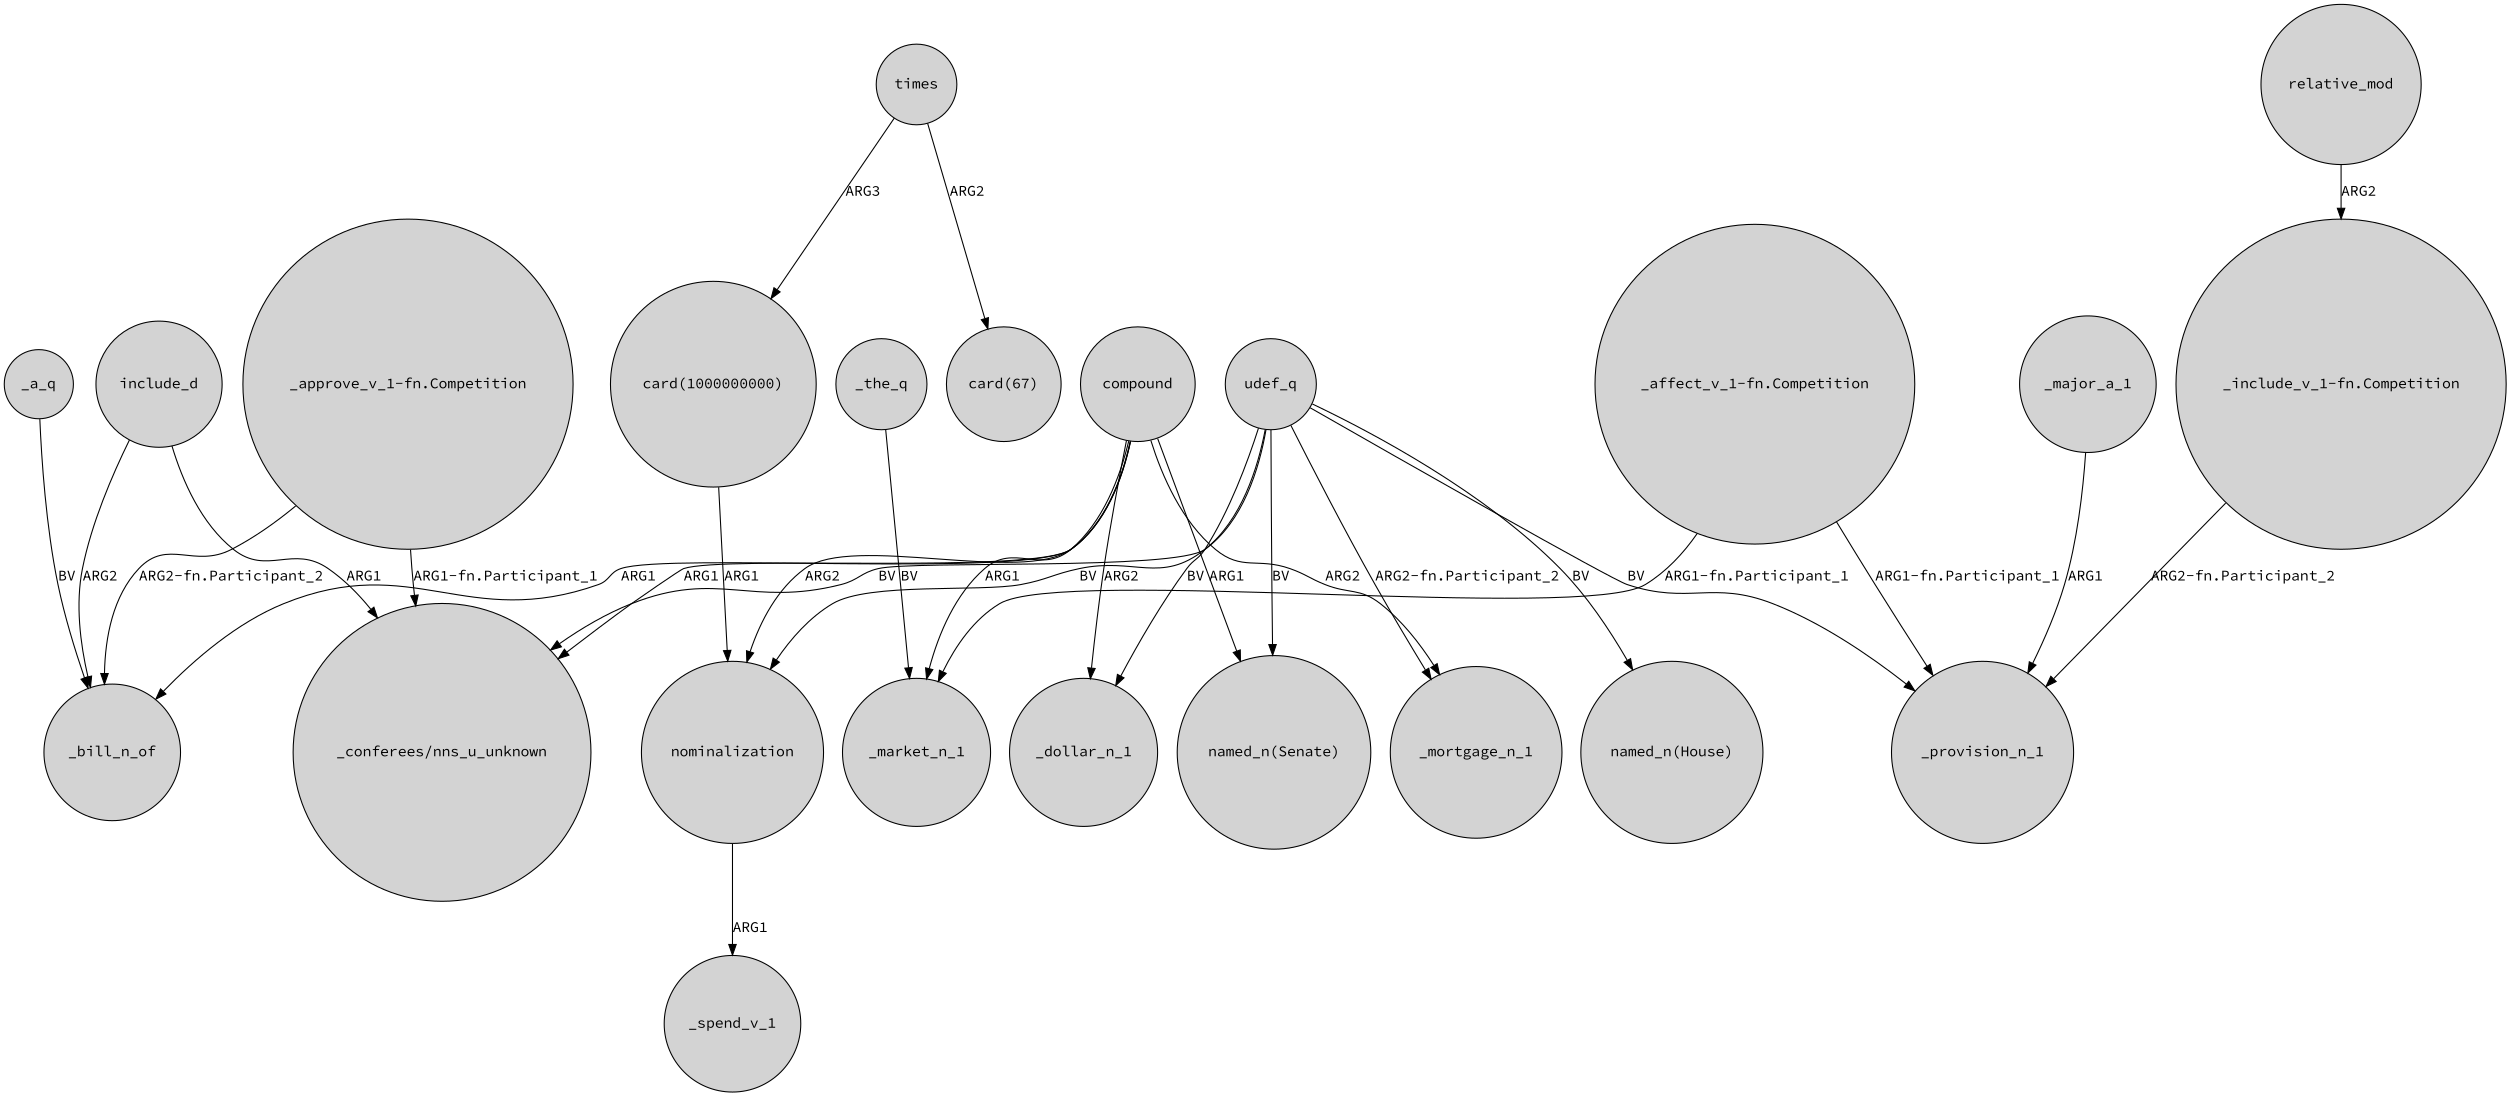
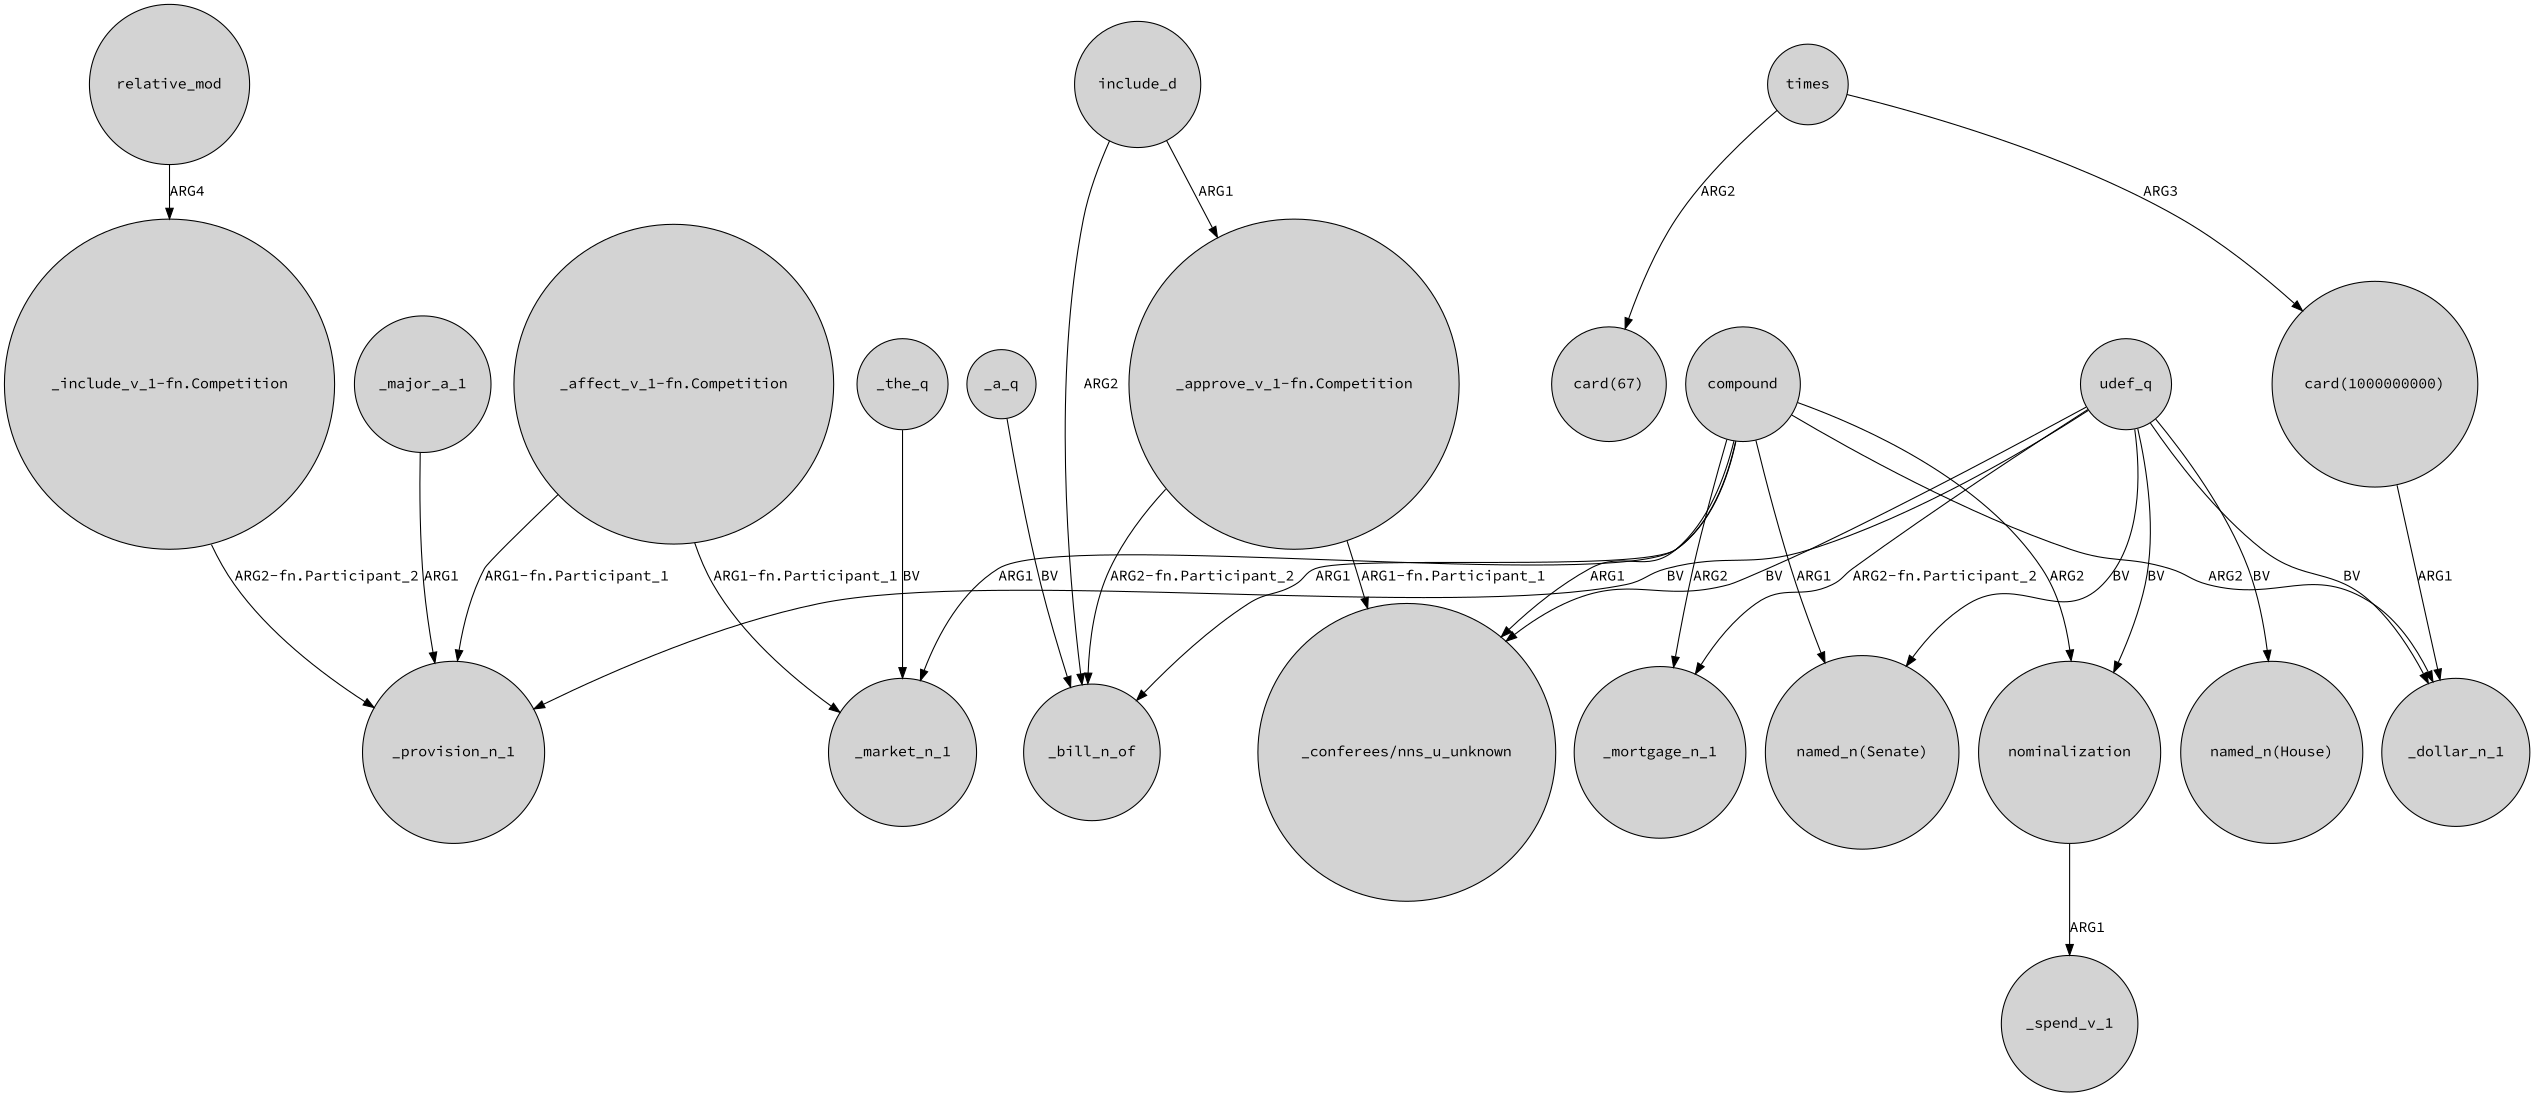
edge "relative_mod" -> "_include_v_1-fn.Competition": label "ARG2" -> "ARG4"
edge "include_d" -> "_conferees/nns_u_unknown": now "include_d" -> "_approve_v_1-fn.Competition"
edge "card(1000000000)" -> "nominalization": now "card(1000000000)" -> "_dollar_n_1"
